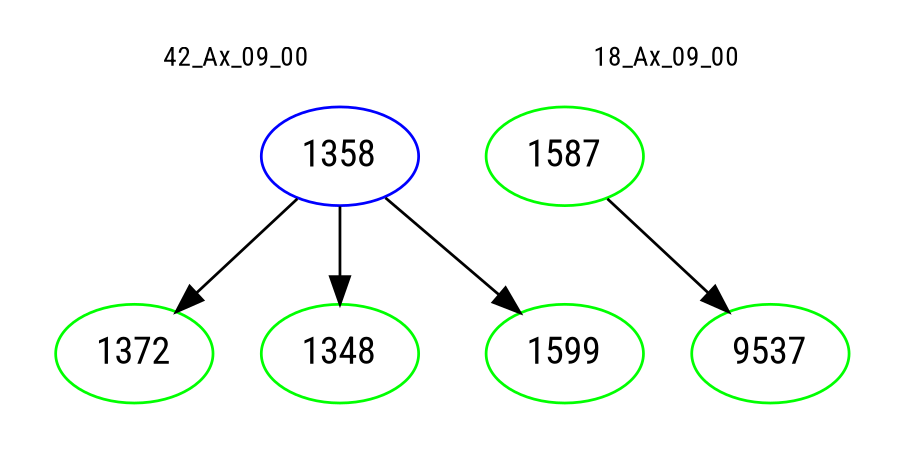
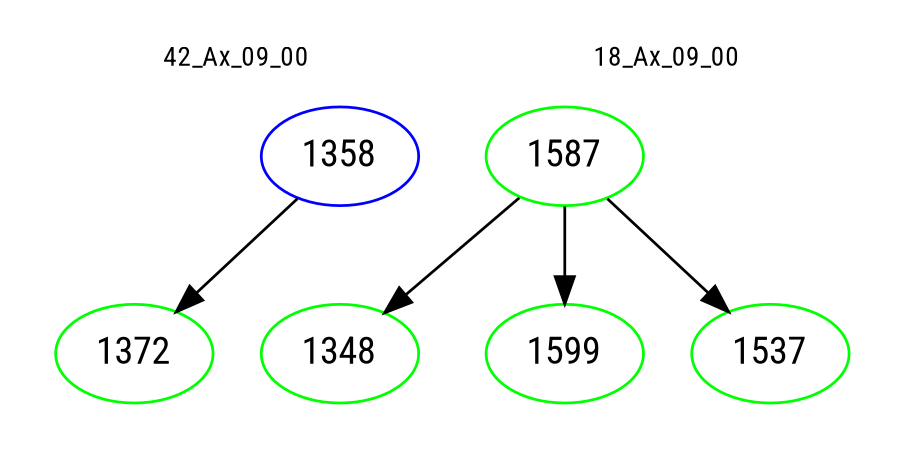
edge "1358" -> "1599": now "1587" -> "1599"
edge "1358" -> "1348": now "1587" -> "1348"
node "9537": label "9537" -> "1537"
